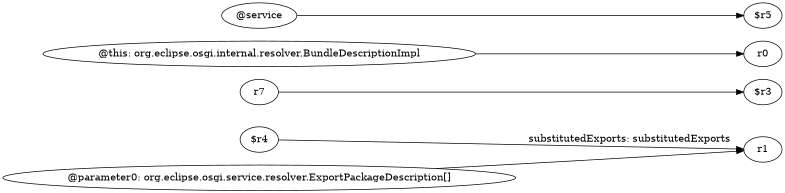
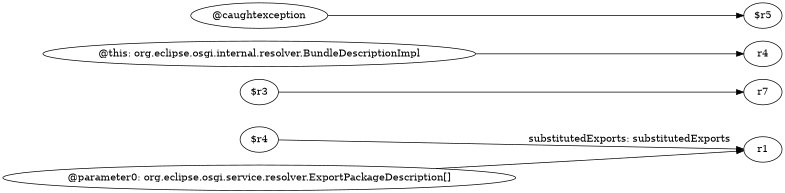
node "@service": label "@service" -> "@caughtexception"
node "r0": label "r0" -> "r4"
edge "r7" -> "$r3": reversed
